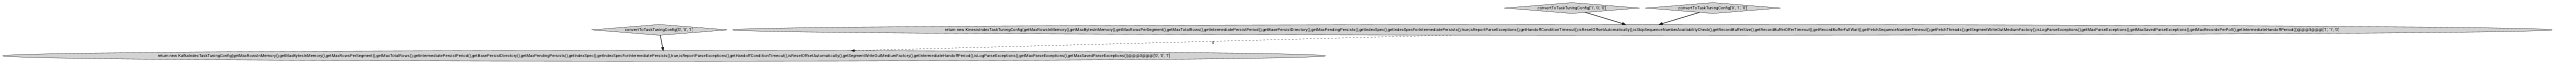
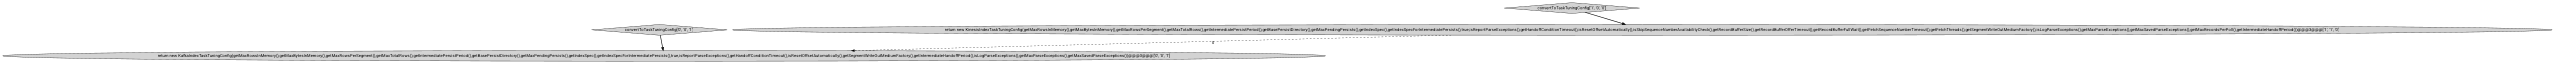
node "convertToTaskTuningConfig['0', '1', '0']": removed
